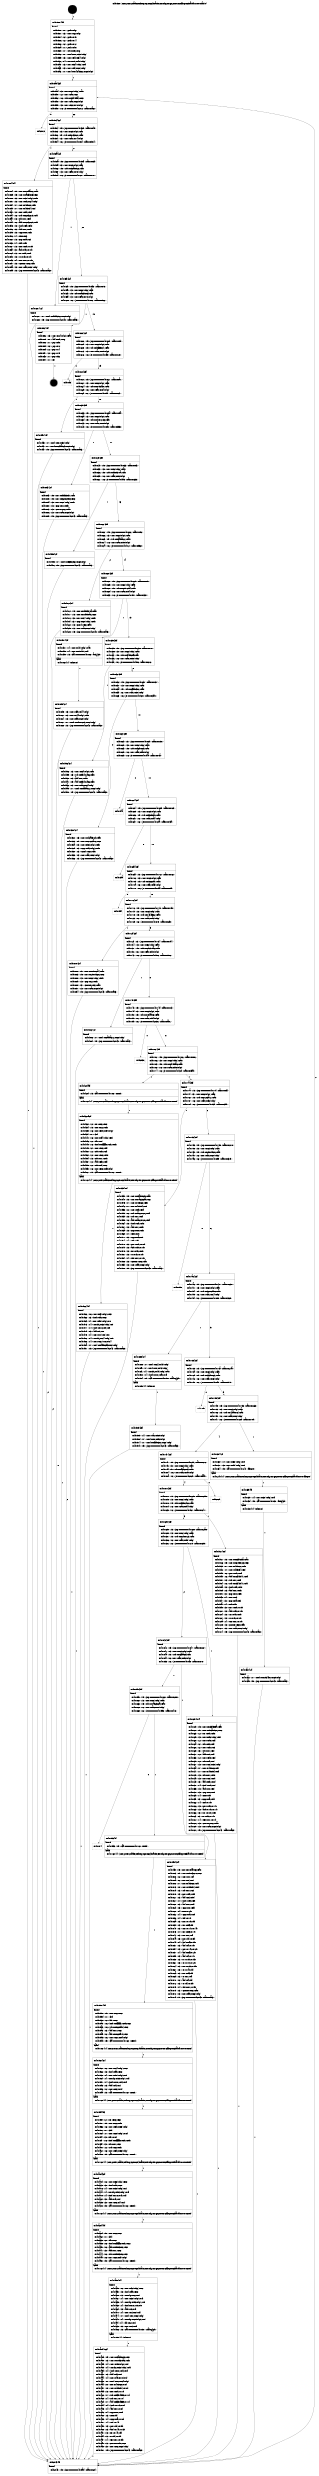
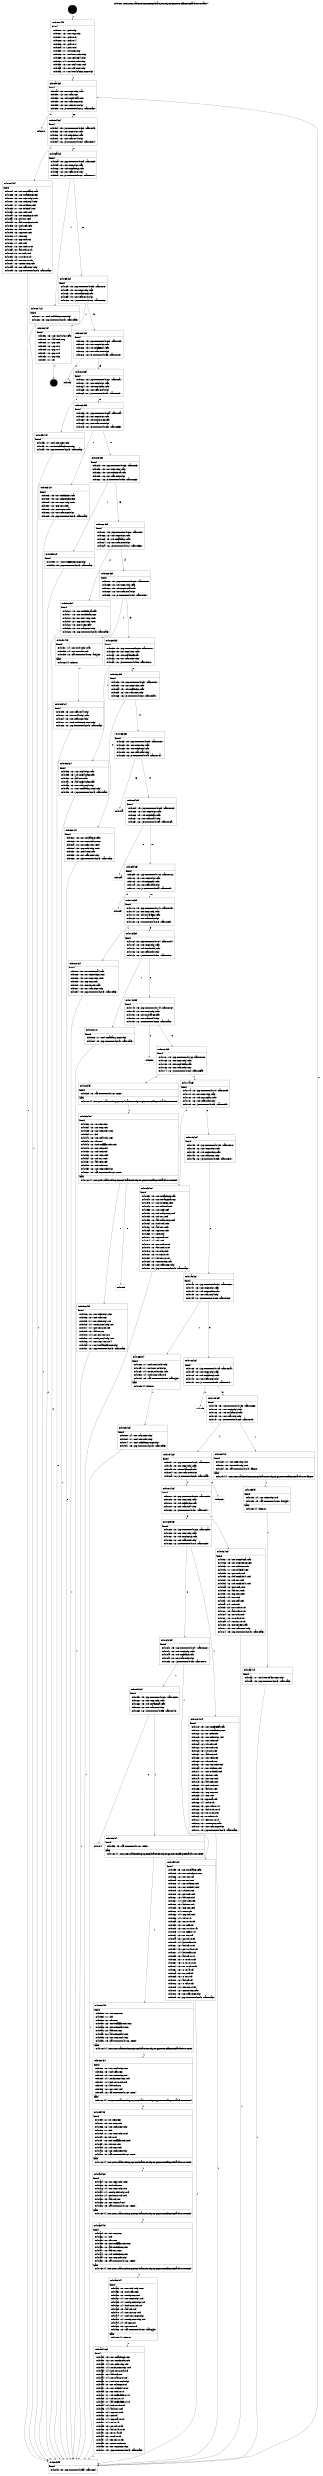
edge "0x4016cb [25]" -> "0x401d4a": label " 0" -> " 16"
edge "0x401793 [25]" -> "0x401899": now "0x401b32 [52]" -> "0x401899"
